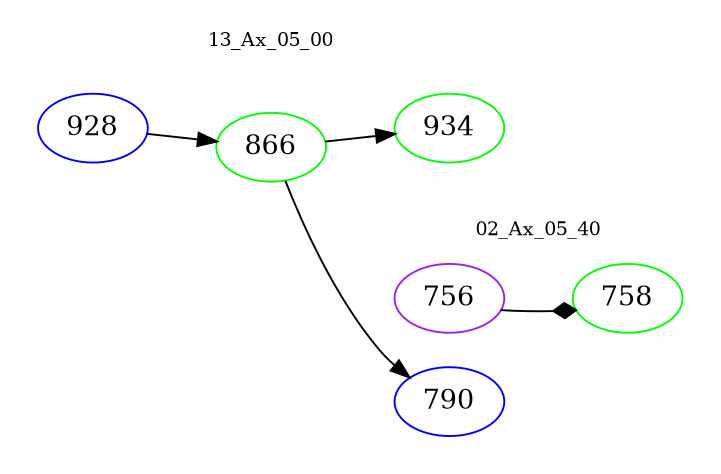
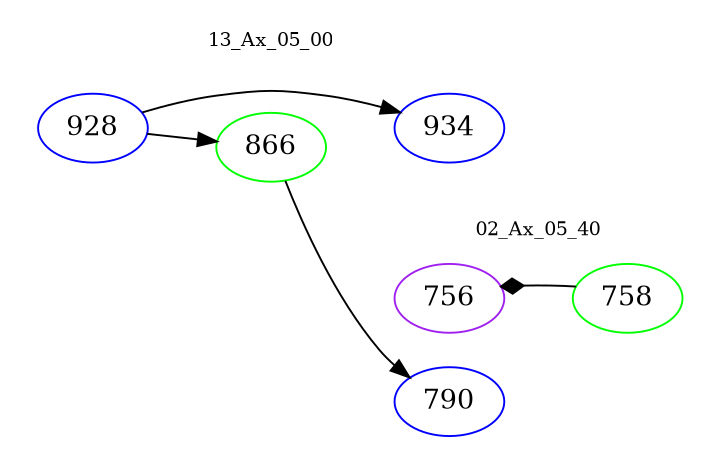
node "934": color green -> blue
edge "866" -> "934": now "928" -> "934"
edge "756" -> "758": reversed
